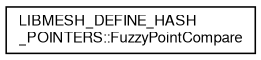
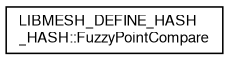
node "LIBMESH_DEFINE_HASH _POINTERS::FuzzyPointCompare": label "LIBMESH_DEFINE_HASH _POINTERS::FuzzyPointCompare" -> "LIBMESH_DEFINE_HASH _HASH::FuzzyPointCompare"
